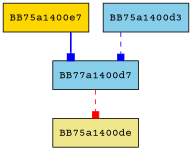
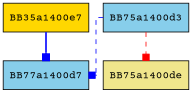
node "BB75a1400e7": label "BB75a1400e7" -> "BB35a1400e7"
edge "BB77a1400d7" -> "BB75a1400de": now "BB75a1400d3" -> "BB75a1400de"
